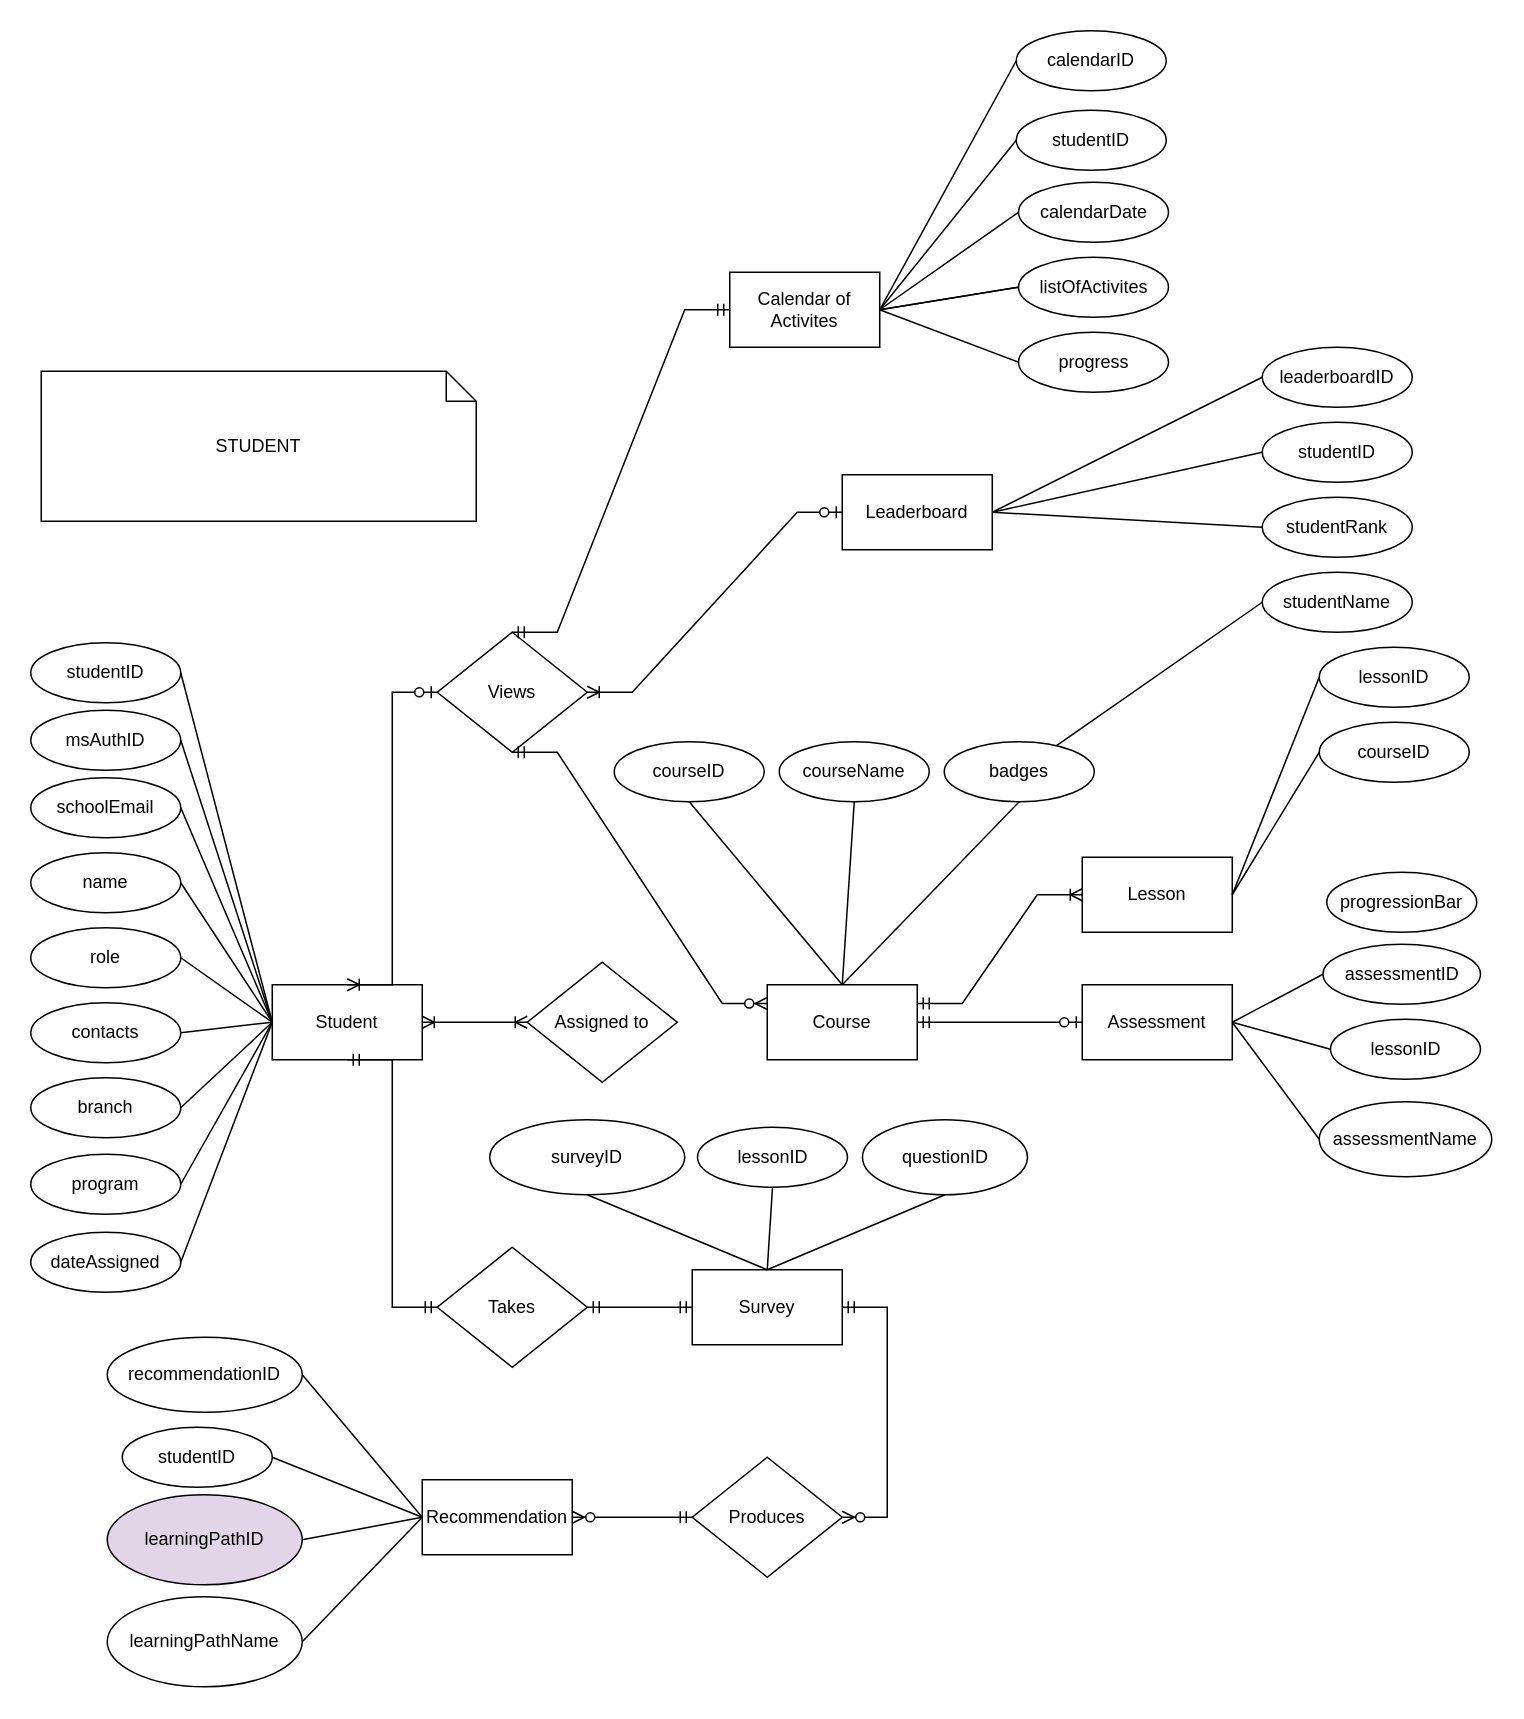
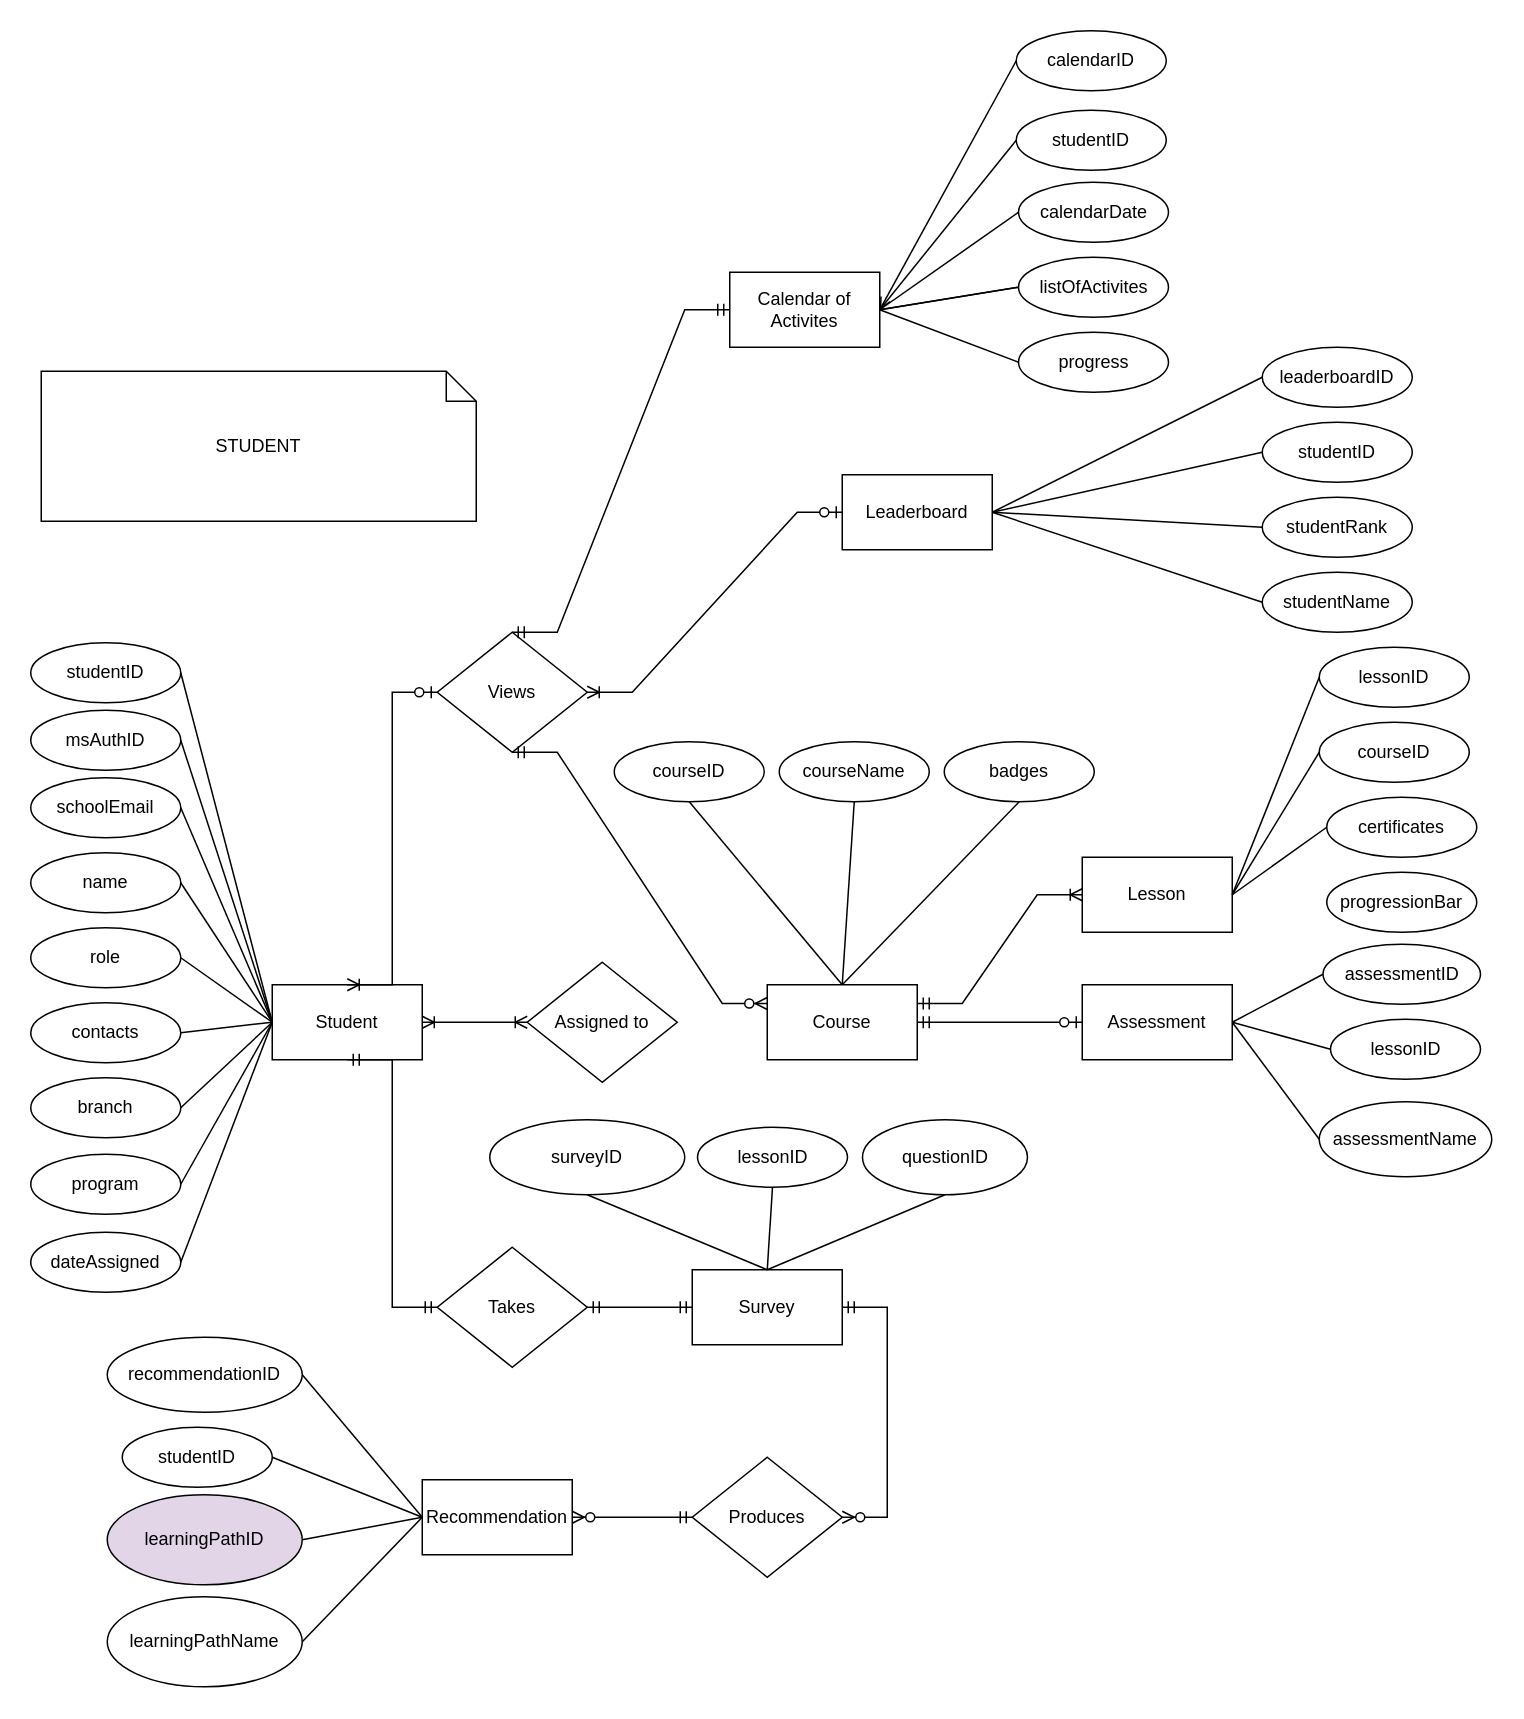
edge "calendarID" -- "Calendar of Activites": arrowhead none -> open
edge "studentName" -- "badges": now "studentName" -- "Leaderboard"
node "certificates": added
edge "certificates" -- "Lesson": added
